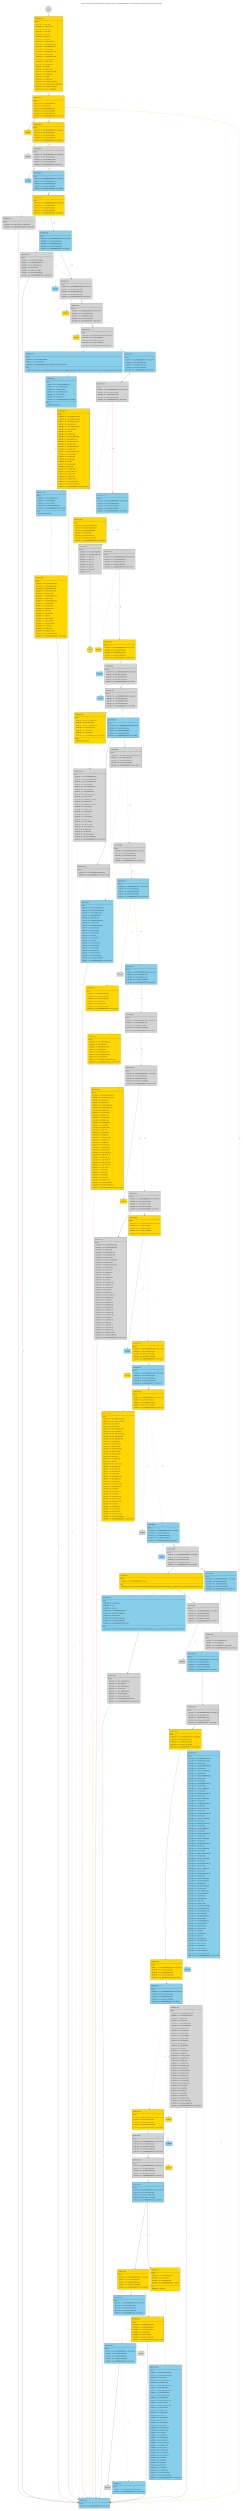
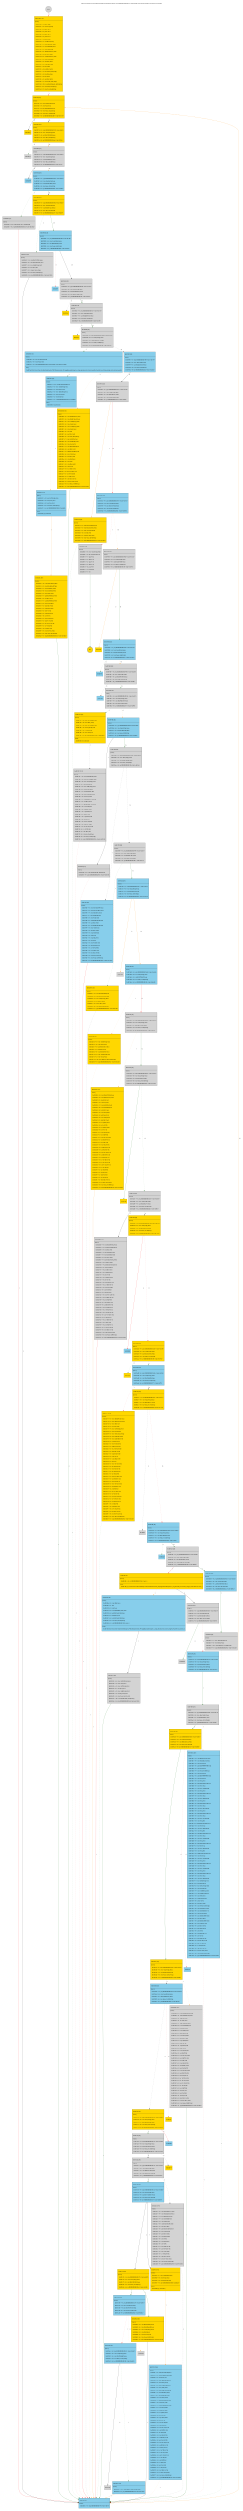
node "0x401964 [28]": fillcolor gold -> skyblue
node "0x402212 [91]": added
